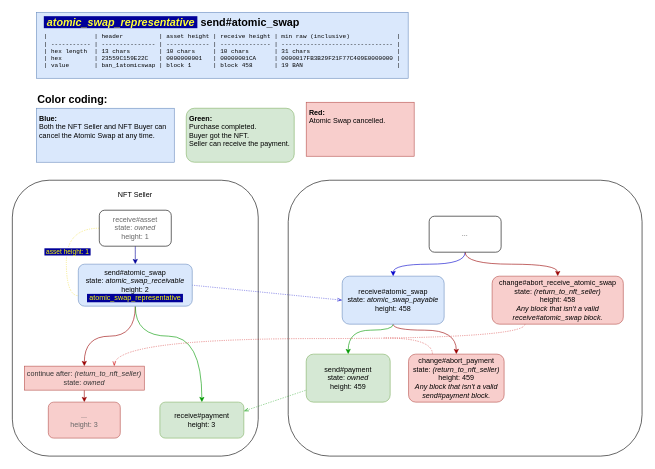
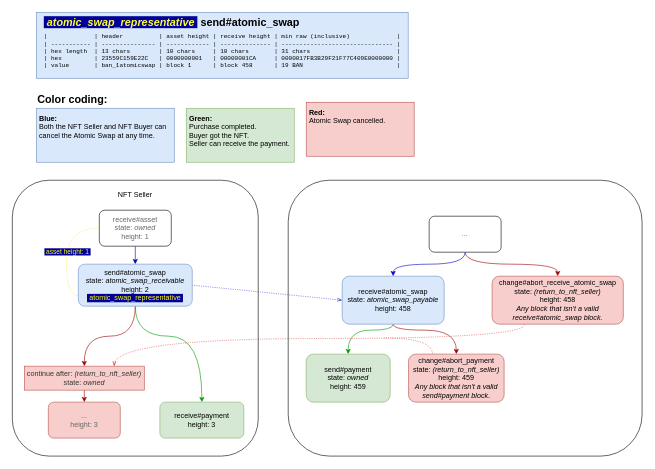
node "Green: Purchase completed. Buyer got the NFT. Seller can receive the payment.": shape rounded rectangle -> rectangle
edge "send#payment state: owned height: 459" -> "receive#payment height: 3": removed
